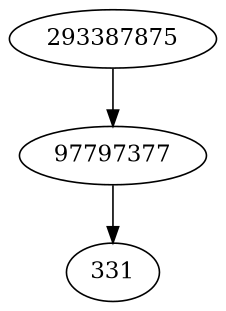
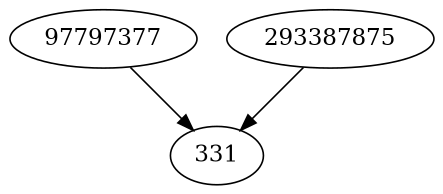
edge "293387875" -> "97797377": now "293387875" -> "331"
